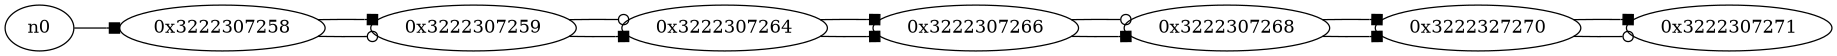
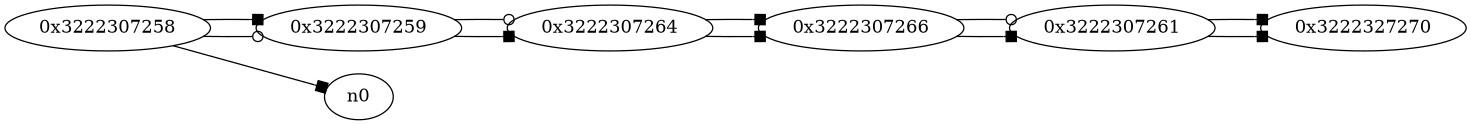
edge "n0" -> "0x3222307258": reversed
node "0x3222307268": label "0x3222307268" -> "0x3222307261"
node "0x3222307271": removed
